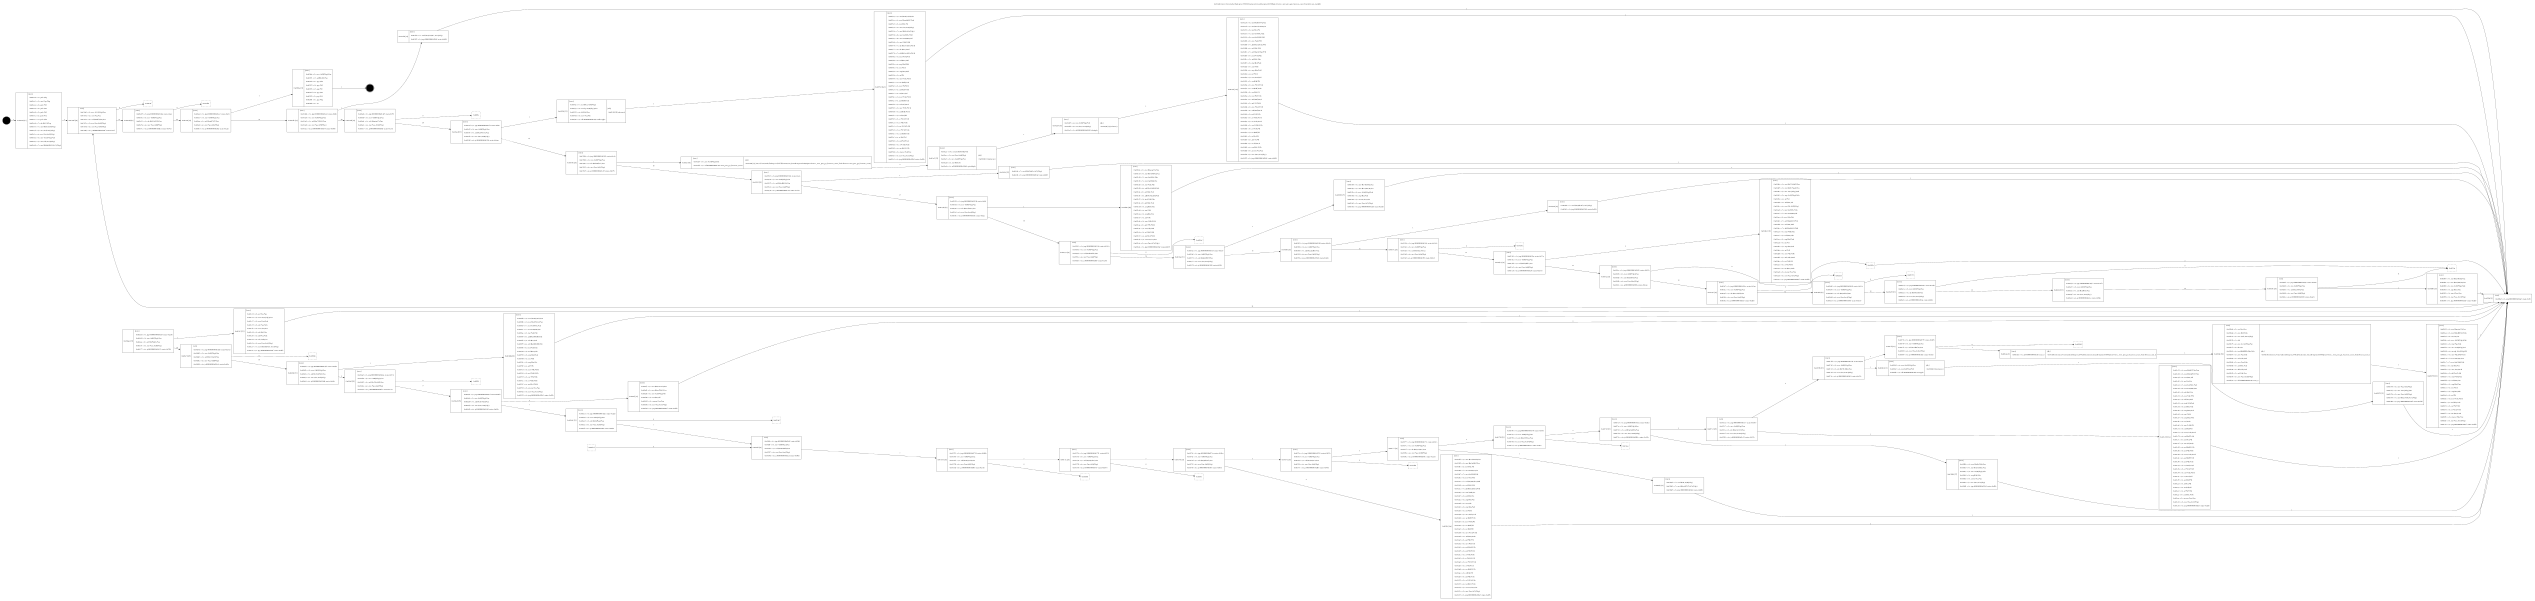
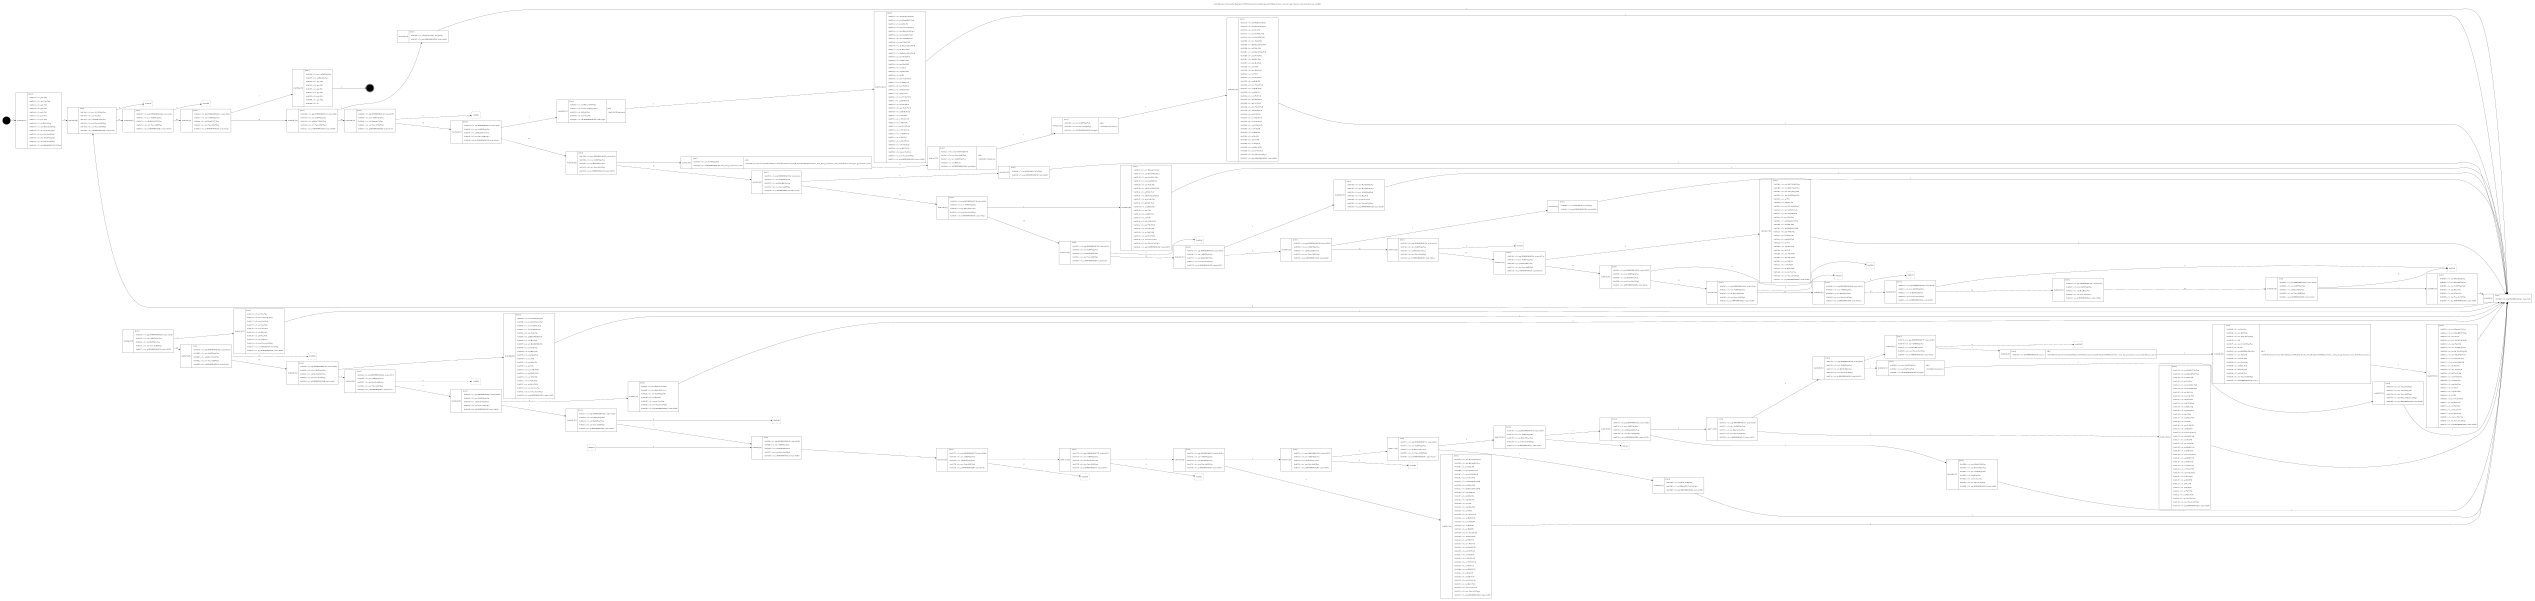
edge "0x401f8e" -> "0x40216f [5]": now "0x401a84 [111]" -> "0x40216f [5]"
